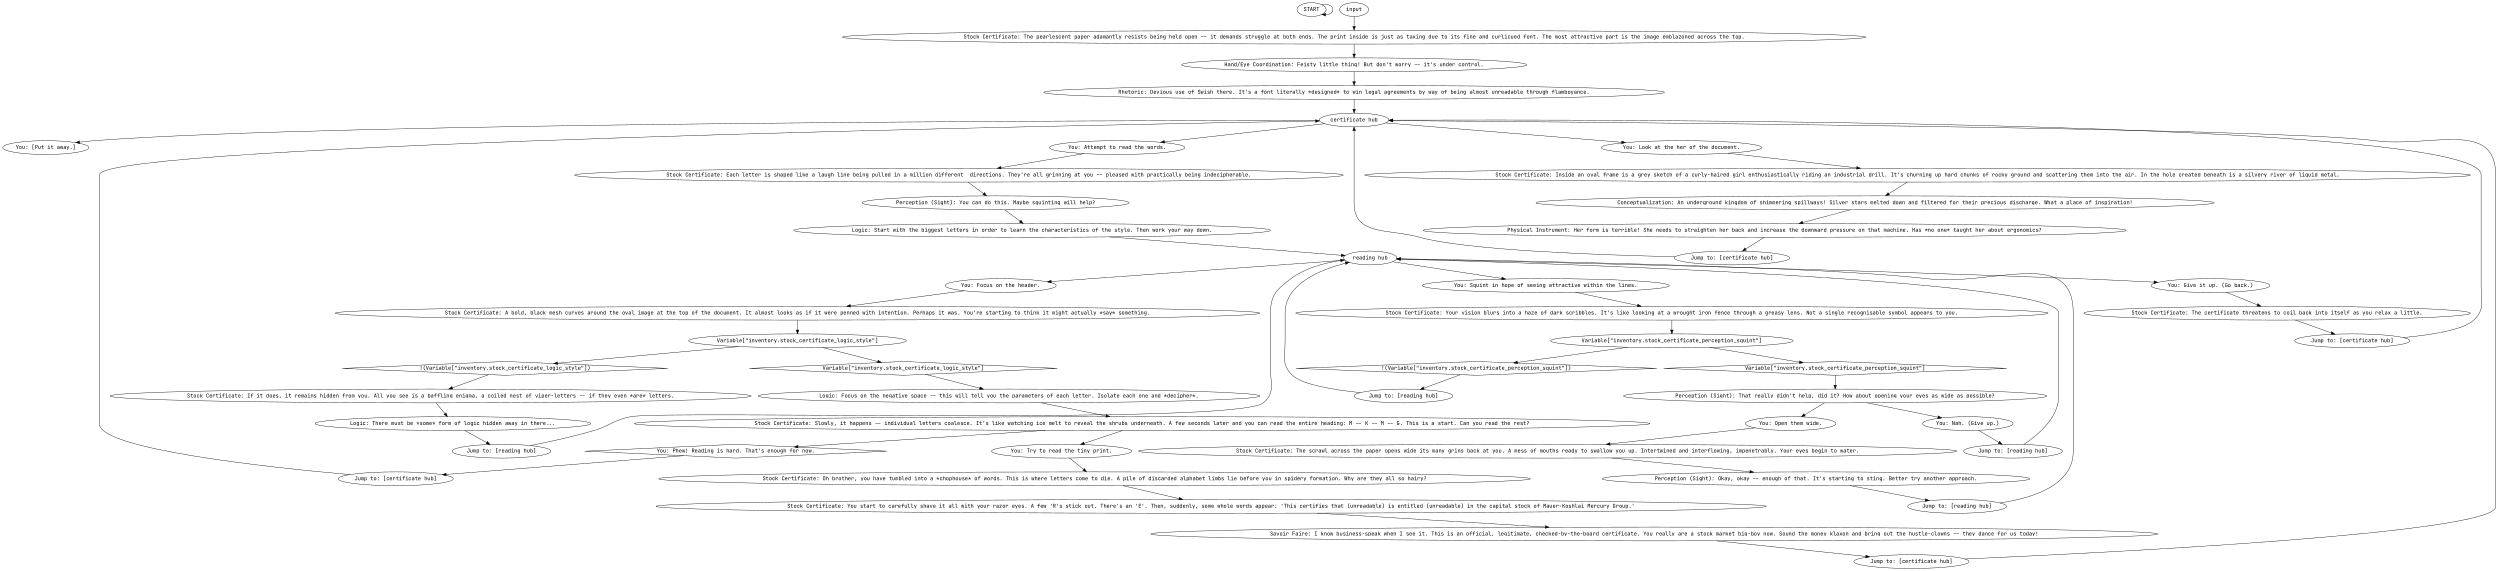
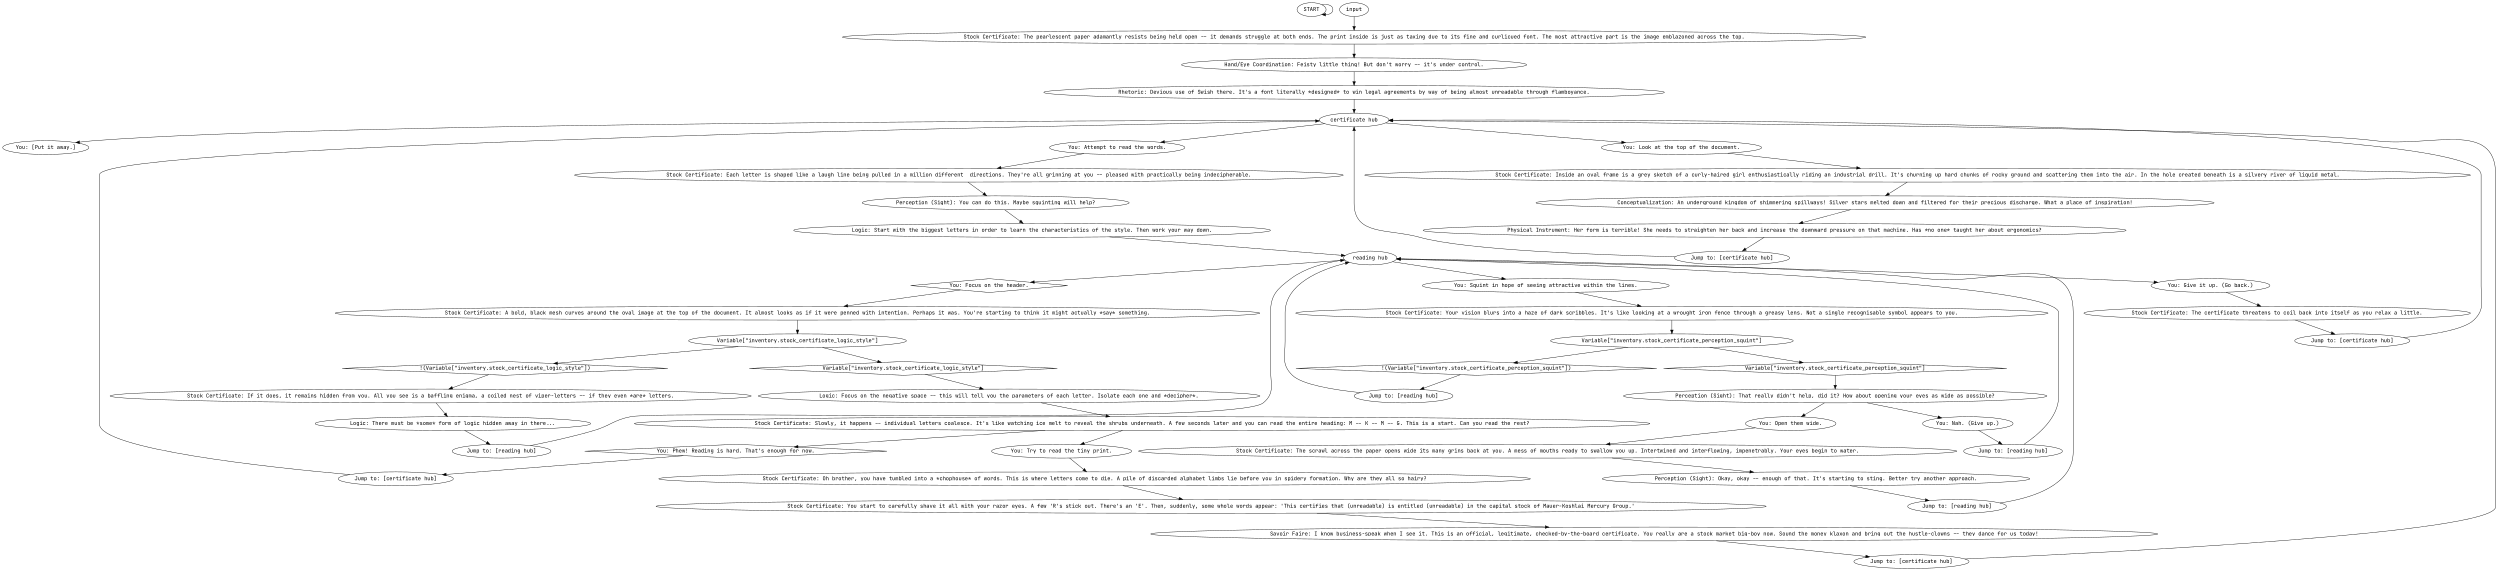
node "You: Look at the her of the document.": label "You: Look at the her of the document." -> "You: Look at the top of the document."
node "You: Focus on the header.": shape ellipse -> diamond
